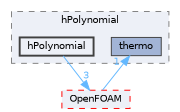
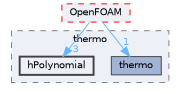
cluster "hPolynomial": label "hPolynomial" -> "thermo"
edge "hPolynomial" -> "OpenFOAM": reversed
